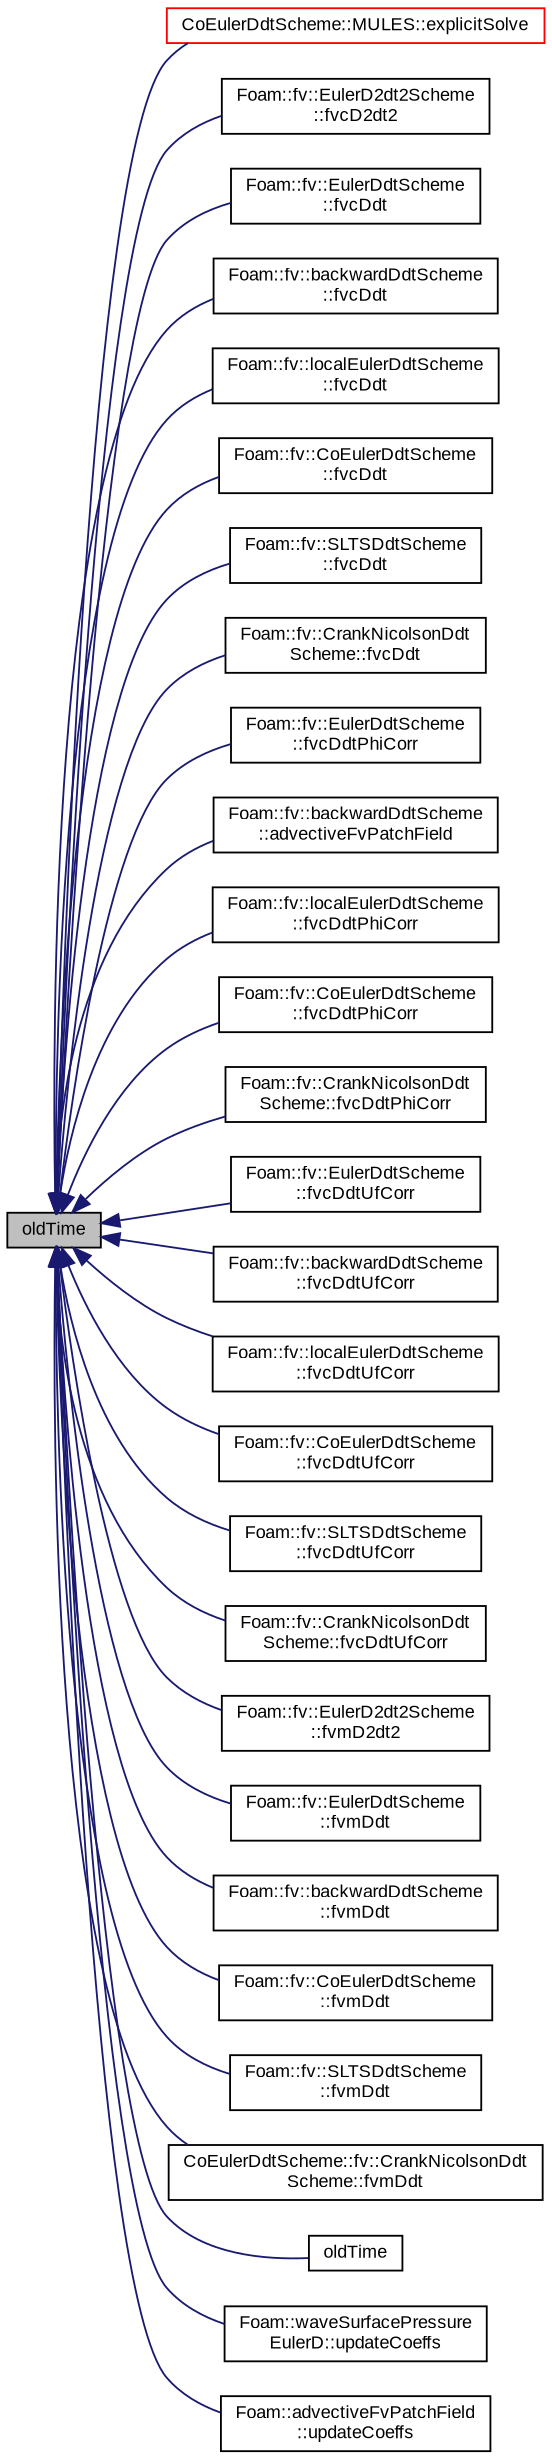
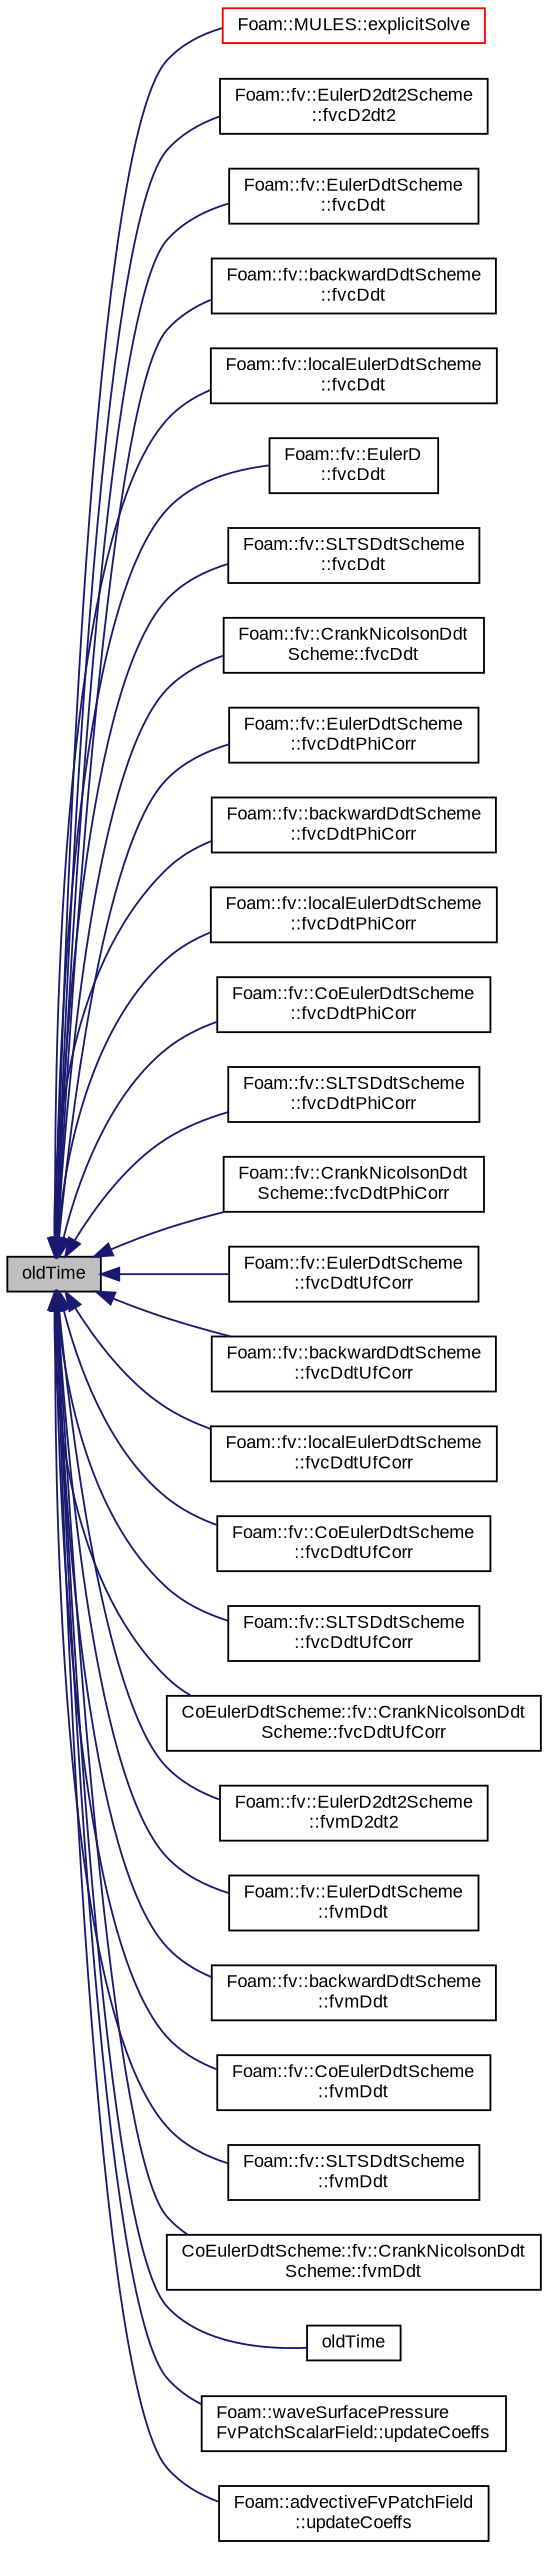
node "CoEulerDdtScheme::MULES::explicitSolve": label "CoEulerDdtScheme::MULES::explicitSolve" -> "Foam::MULES::explicitSolve"
node "Foam::fv::CoEulerDdtScheme ::fvcDdt": label "Foam::fv::CoEulerDdtScheme ::fvcDdt" -> "Foam::fv::EulerD ::fvcDdt"
node "Foam::fv::backwardDdtScheme ::advectiveFvPatchField": label "Foam::fv::backwardDdtScheme ::advectiveFvPatchField" -> "Foam::fv::backwardDdtScheme ::fvcDdtPhiCorr"
node "Foam::fv::SLTSDdtScheme ::fvcDdtPhiCorr": added
node "Foam::fv::CrankNicolsonDdt Scheme::fvcDdtUfCorr": label "Foam::fv::CrankNicolsonDdt Scheme::fvcDdtUfCorr" -> "CoEulerDdtScheme::fv::CrankNicolsonDdt Scheme::fvcDdtUfCorr"
node "Foam::waveSurfacePressure EulerD::updateCoeffs": label "Foam::waveSurfacePressure EulerD::updateCoeffs" -> "Foam::waveSurfacePressure FvPatchScalarField::updateCoeffs"
